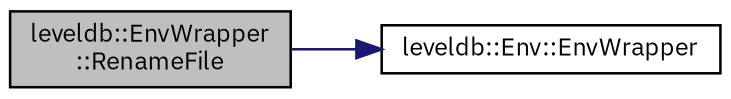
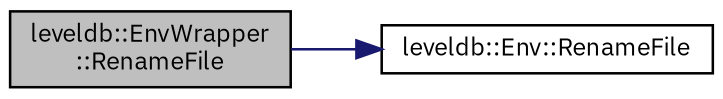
node "leveldb::Env::EnvWrapper": label "leveldb::Env::EnvWrapper" -> "leveldb::Env::RenameFile"
